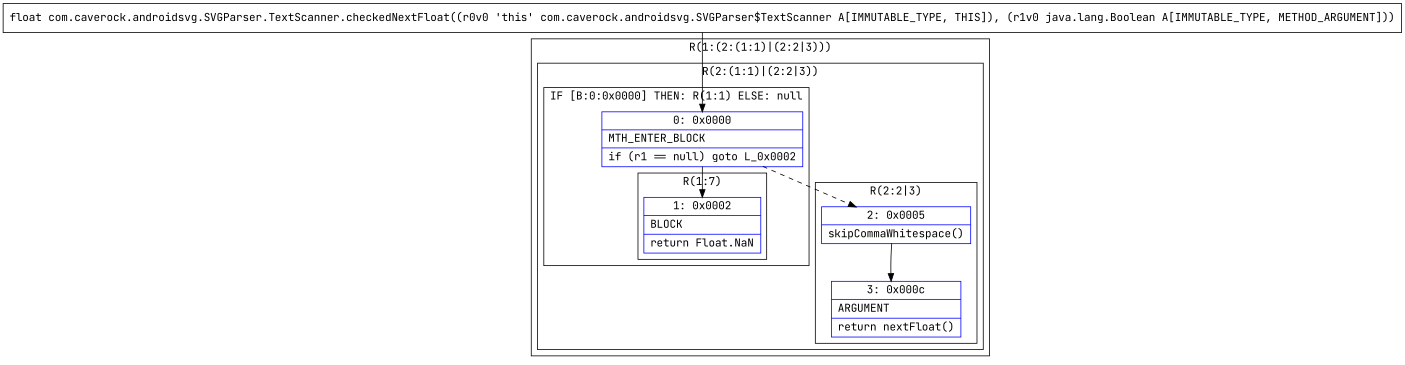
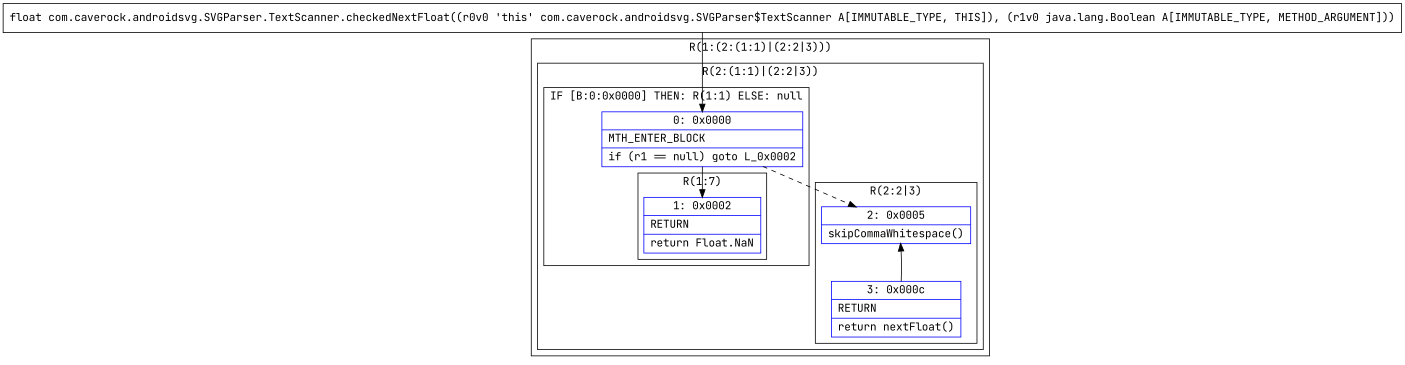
node "1: 0x0002": text "BLOCK" -> "RETURN"
edge "2: 0x0005" -> "3: 0x000c": reversed
node "3: 0x000c": text "ARGUMENT" -> "RETURN"
